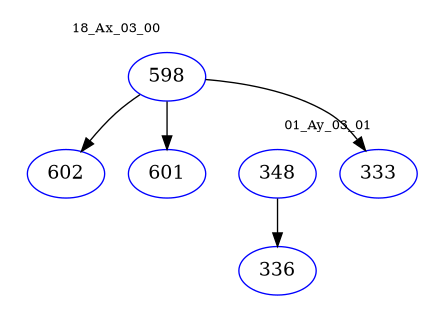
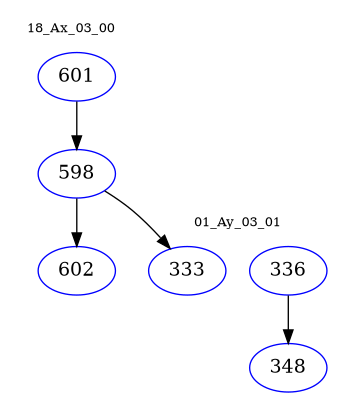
edge "598" -> "601": reversed
edge "348" -> "336": reversed
